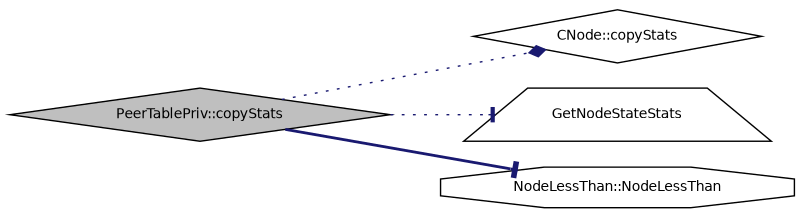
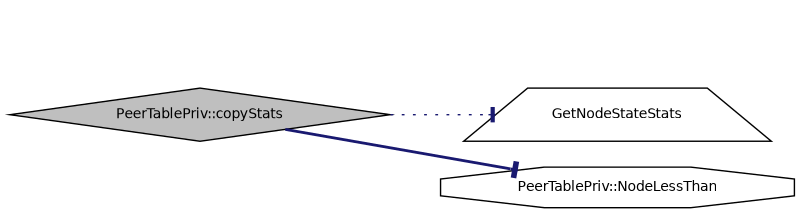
node "CNode::copyStats": removed
node "NodeLessThan::NodeLessThan": label "NodeLessThan::NodeLessThan" -> "PeerTablePriv::NodeLessThan"
